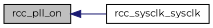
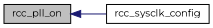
node "rcc_sysclk_sysclk": label "rcc_sysclk_sysclk" -> "rcc_sysclk_config"
